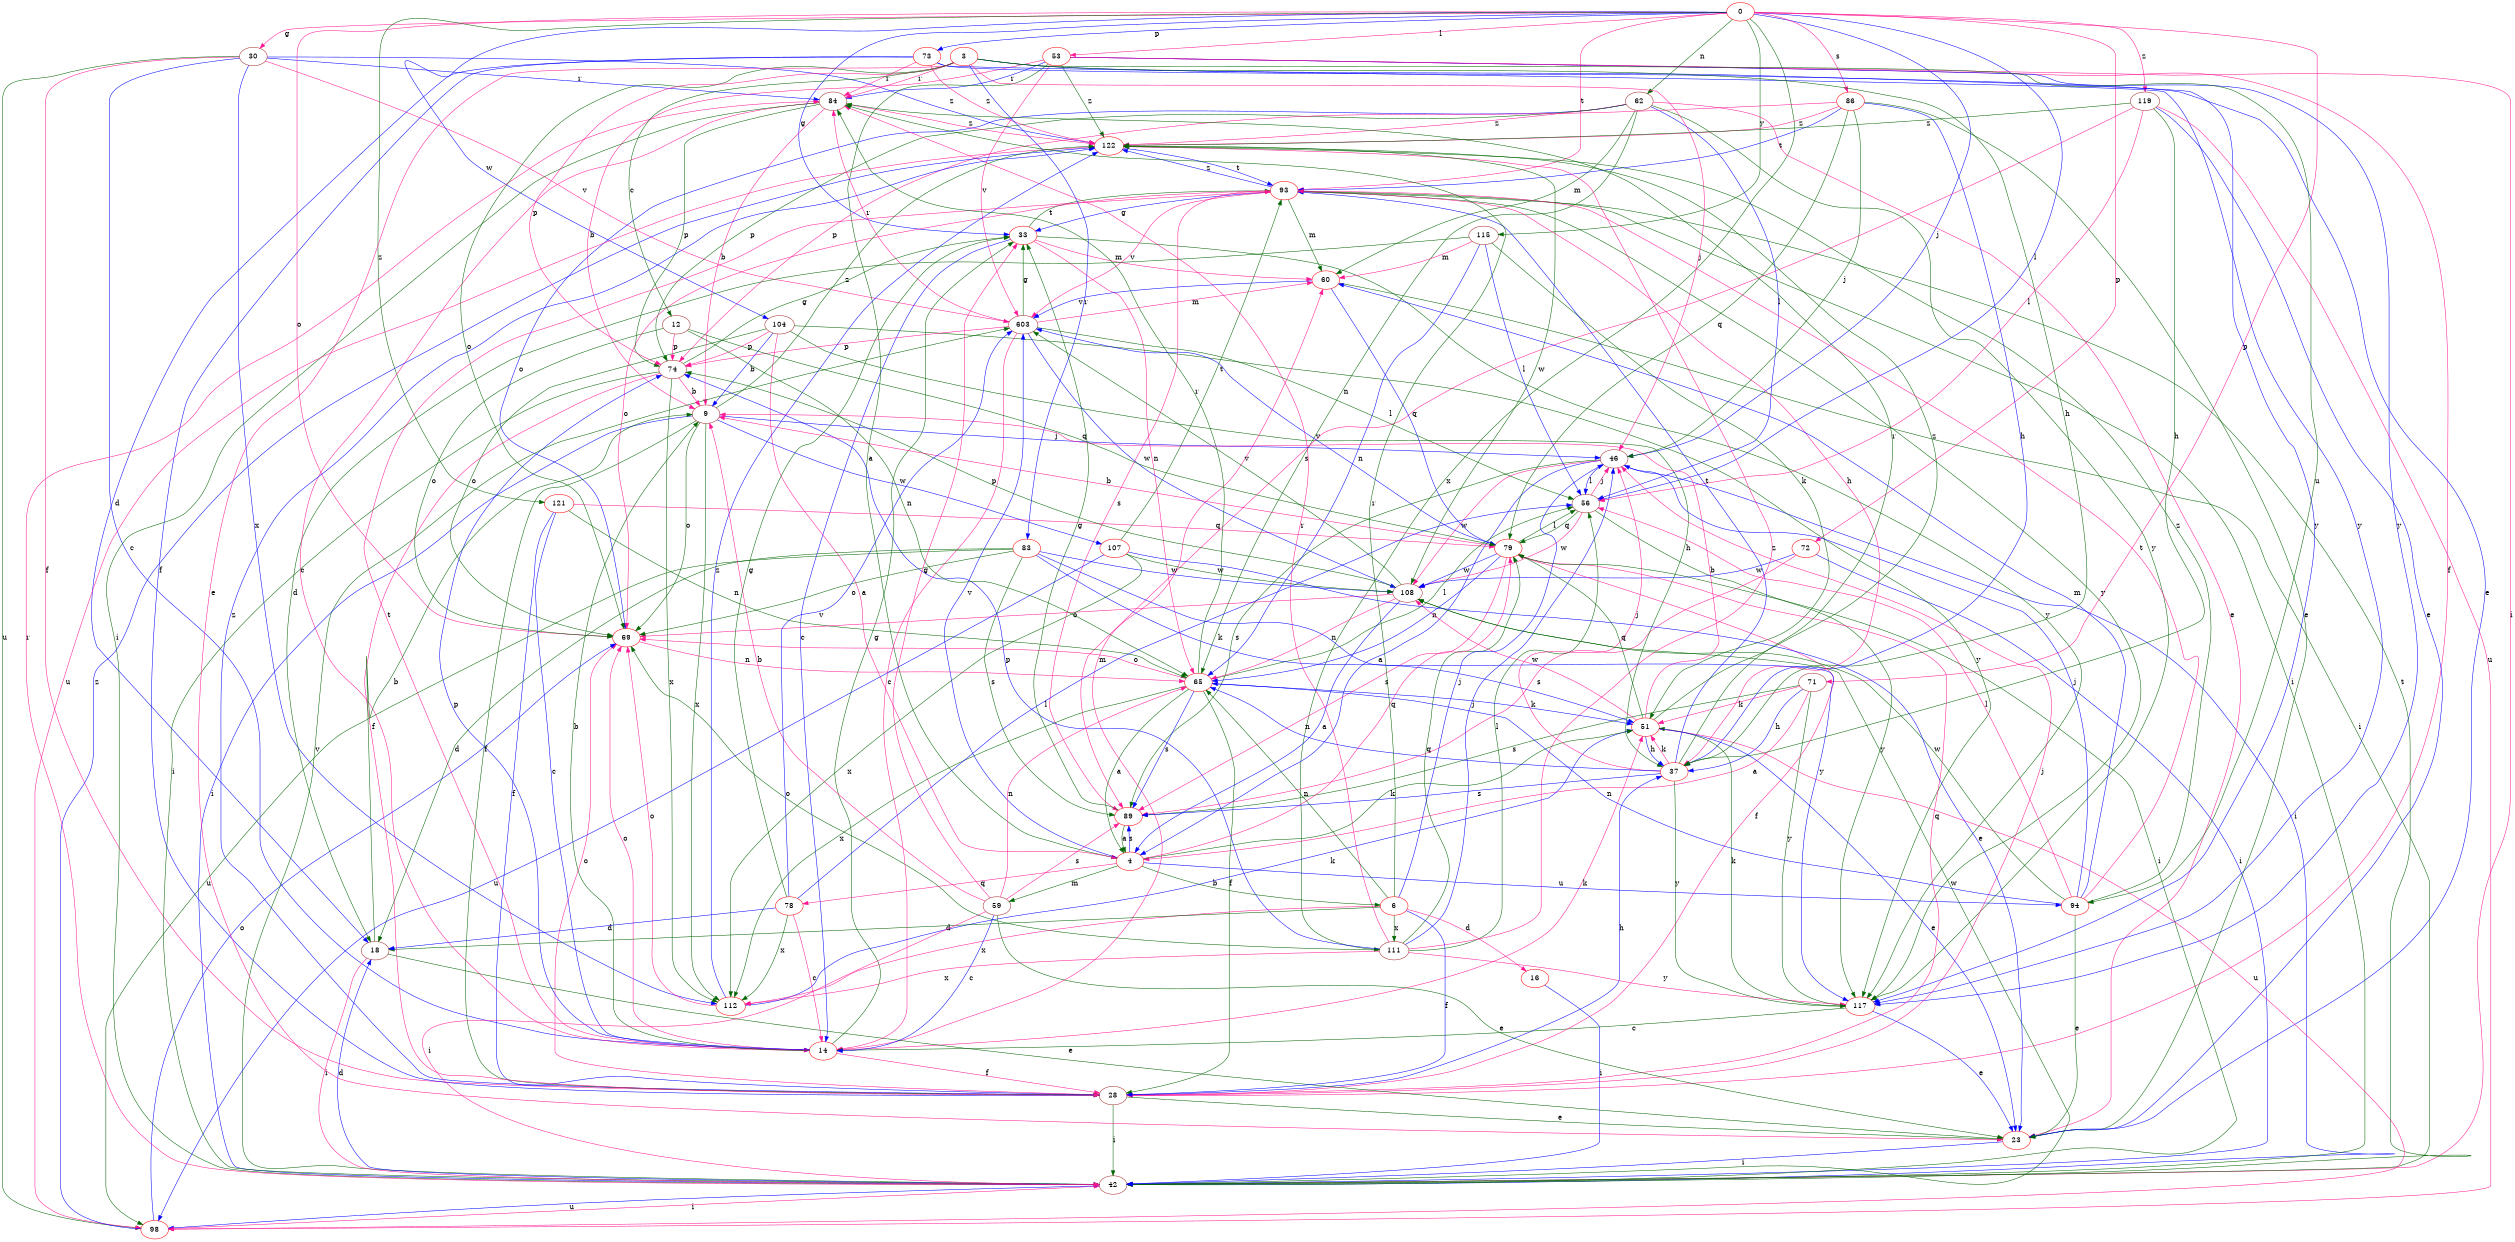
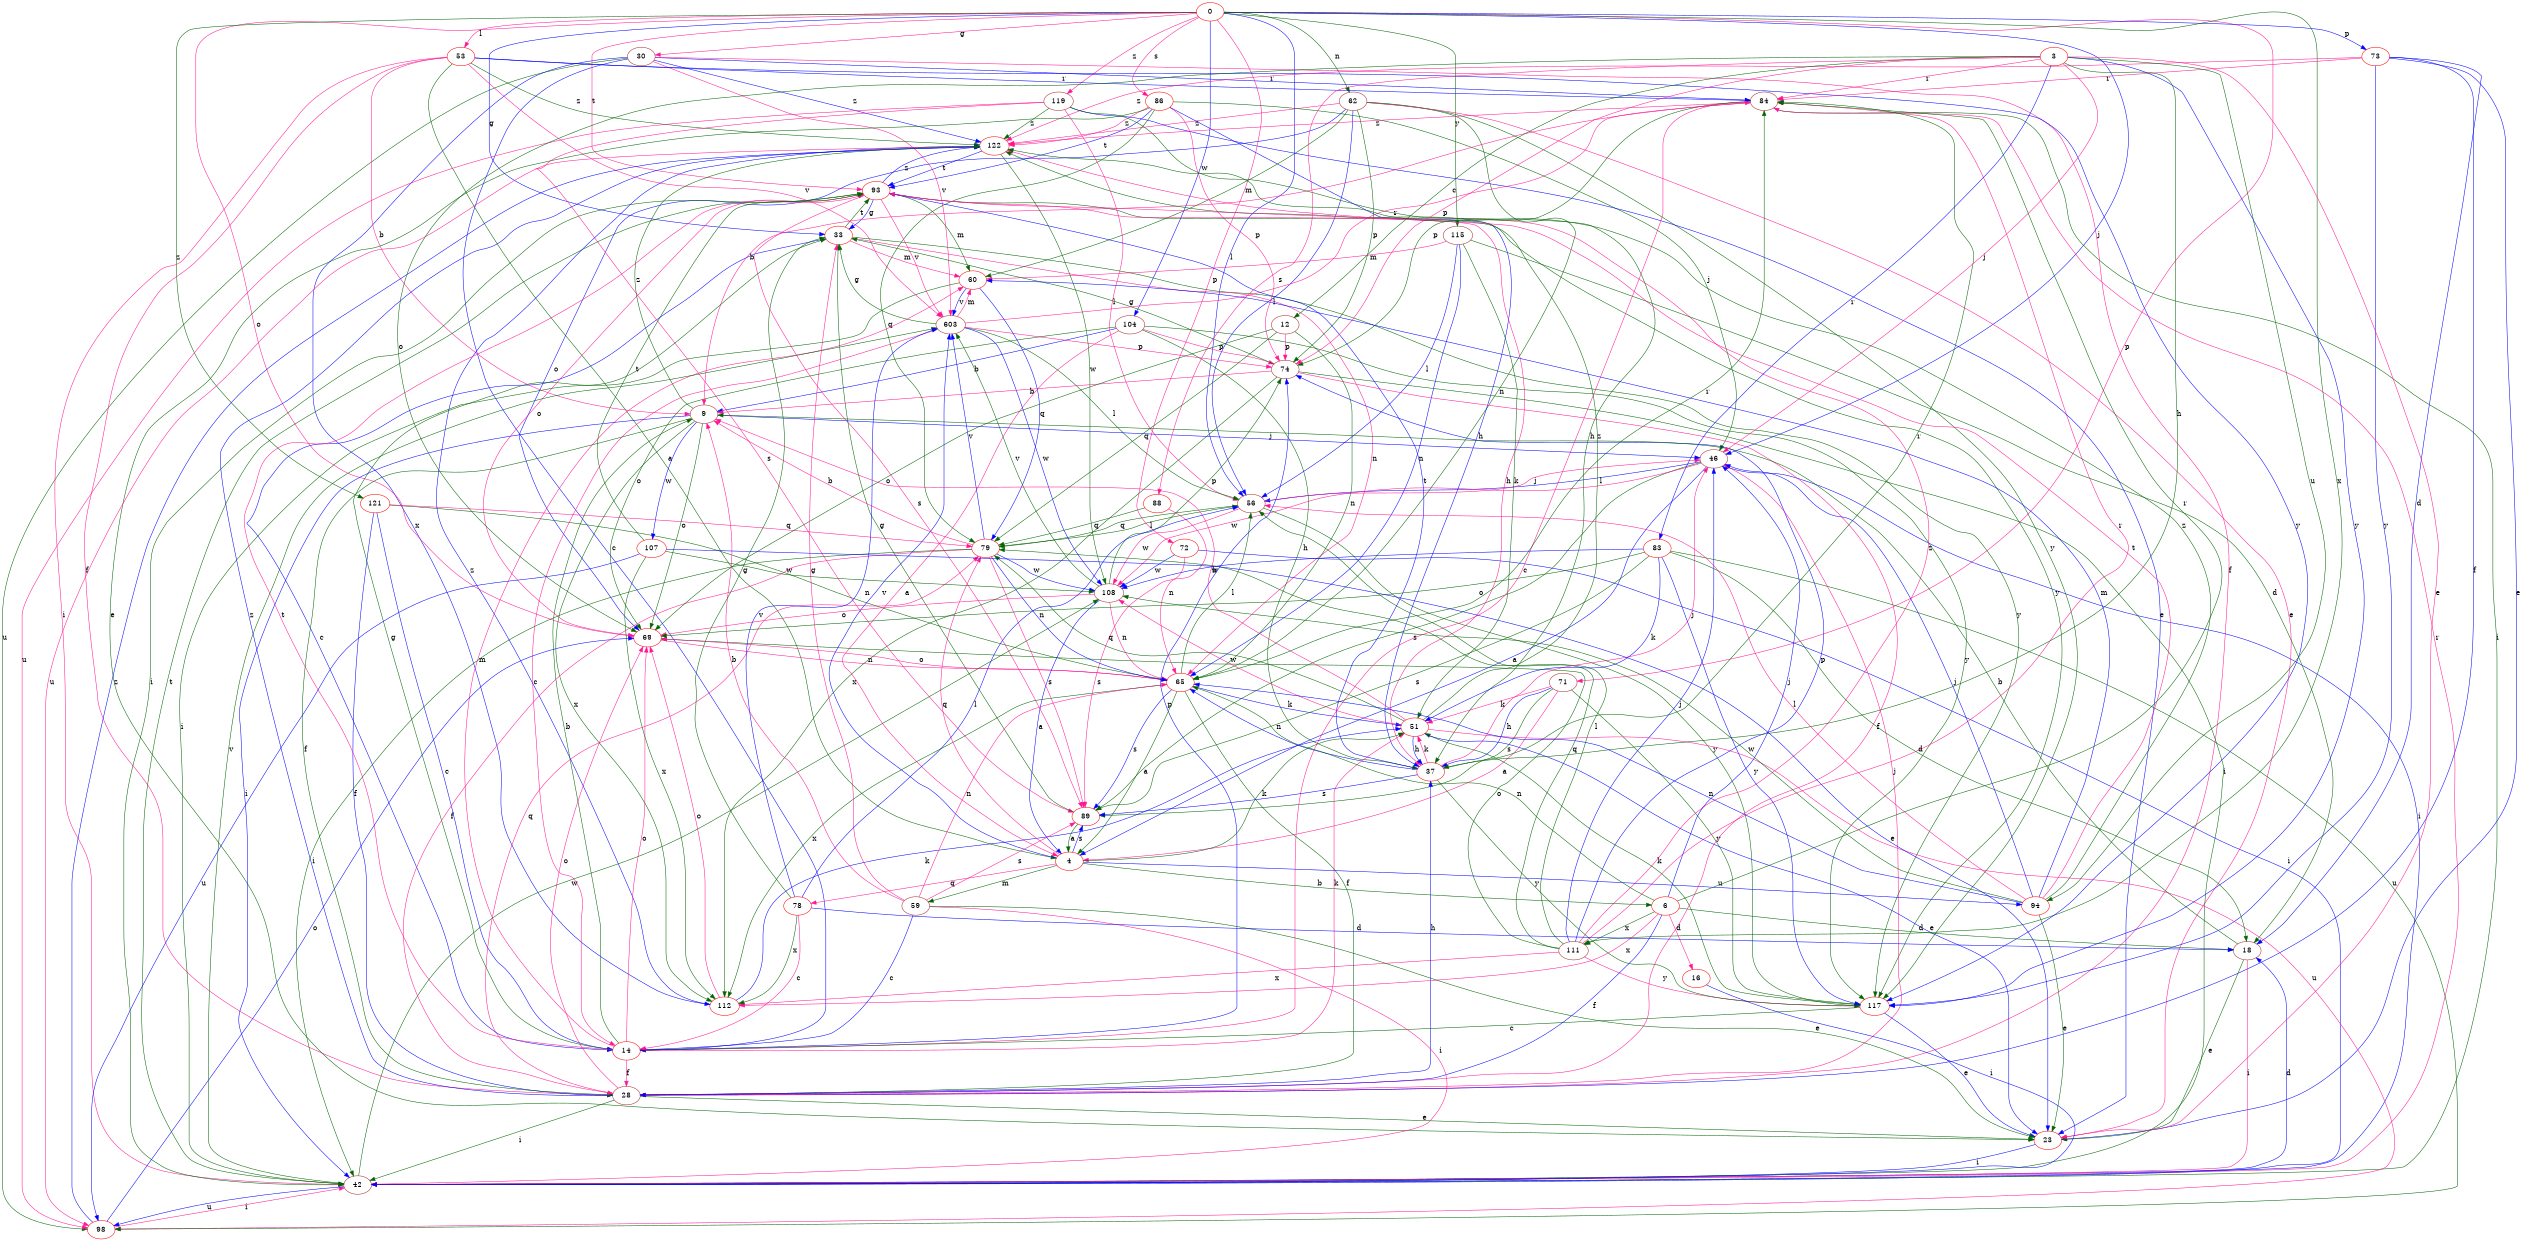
node "88": added
